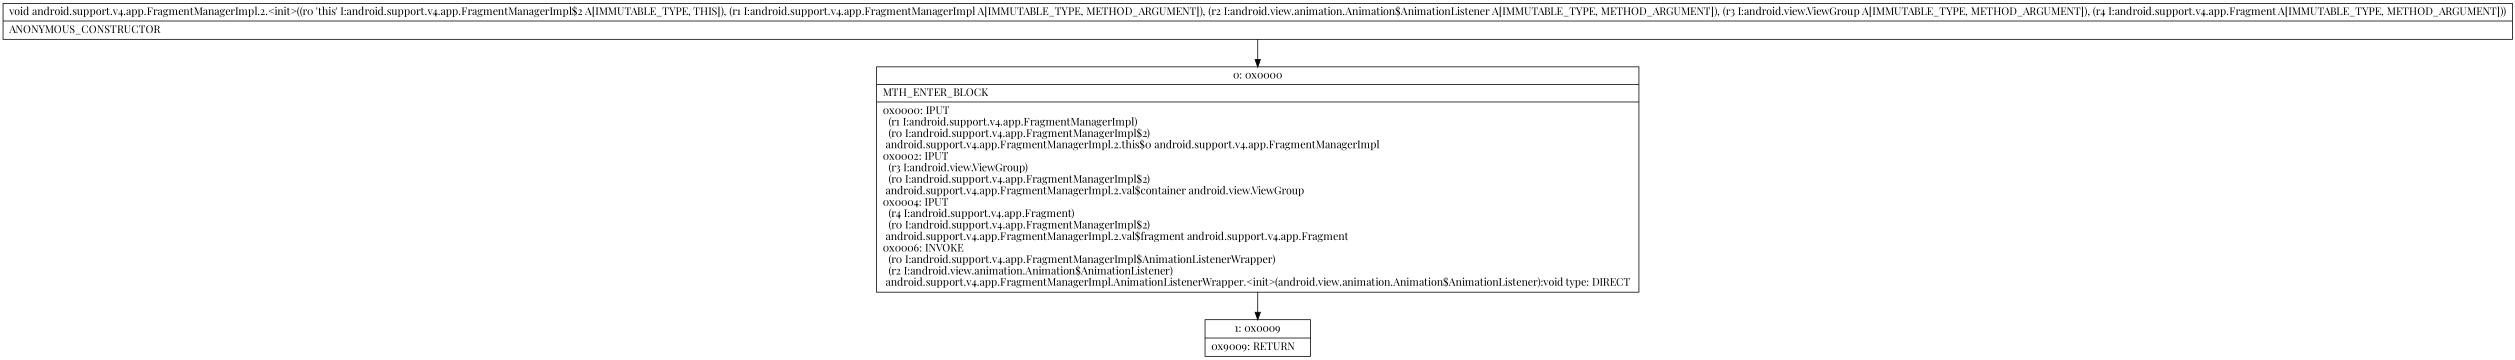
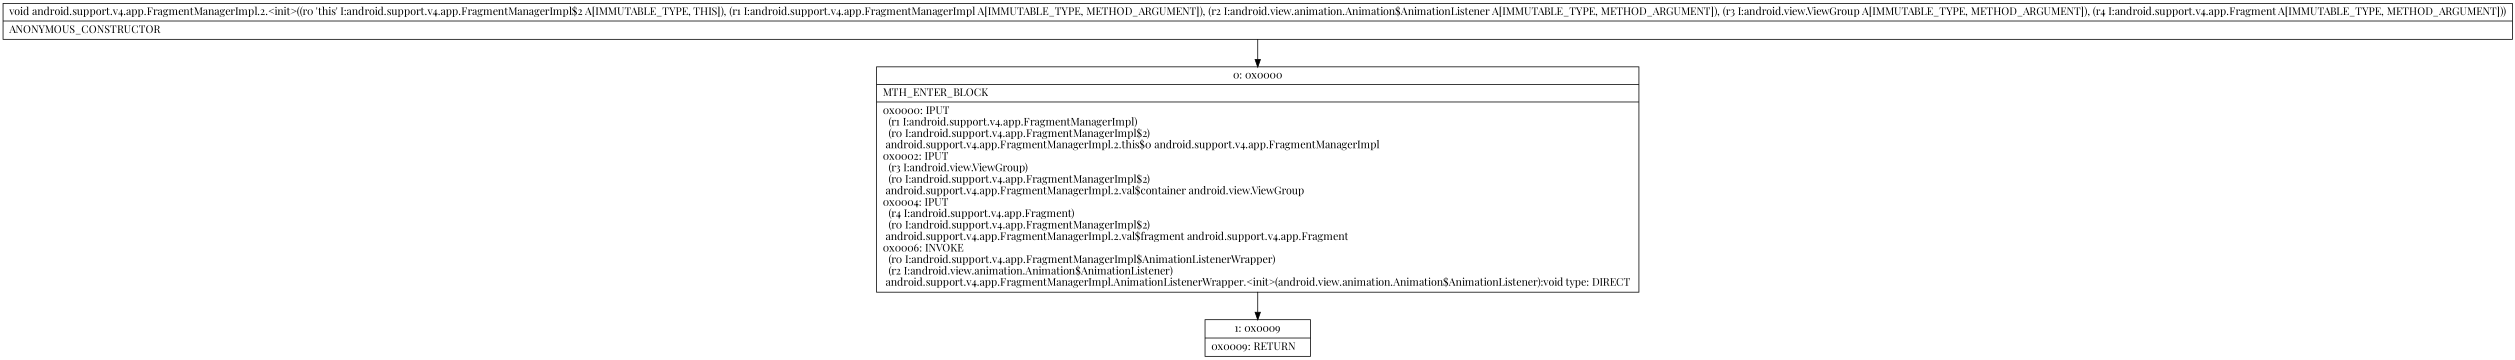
node "1: 0x0009": text "0x9009: RETURN" -> "0x0009: RETURN"
